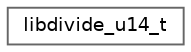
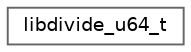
node "libdivide_u14_t": label "libdivide_u14_t" -> "libdivide_u64_t"
